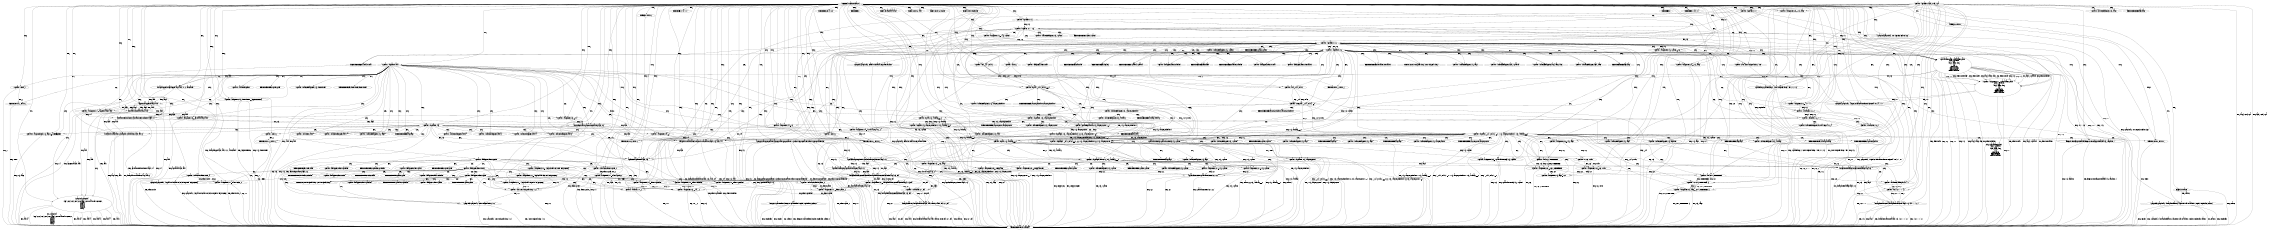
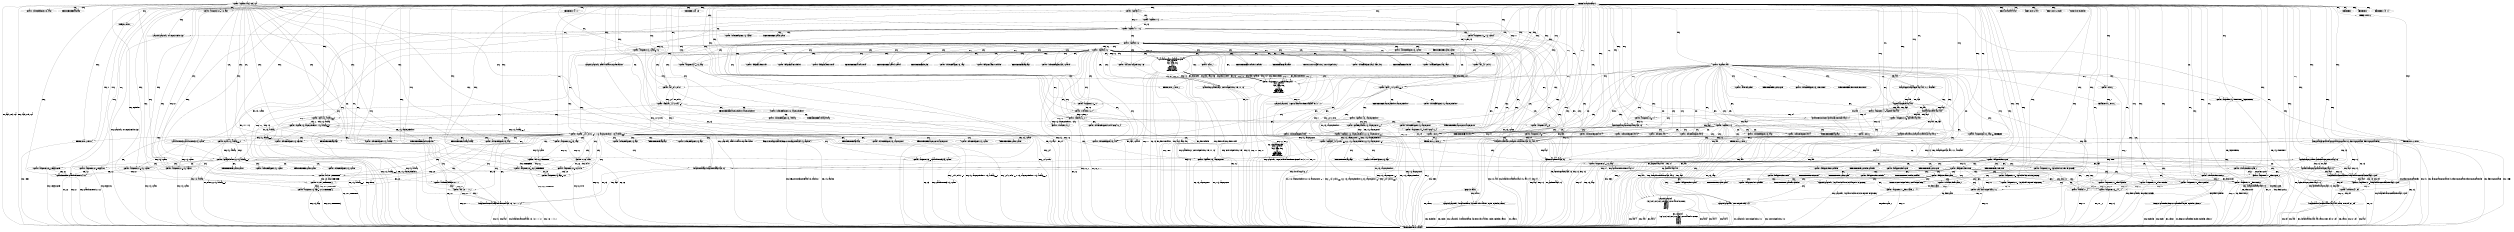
edge "(METHOD,hostapd_notif_assoc)" -> "(<operator>.or,v26 | 0x400)": added, label "DDG:"
node "(FIELD_IDENTIFIER,mdie_len,mdie_len)": removed
edge "(FIELD_IDENTIFIER,owe_dh,owe_dh)" -> "(<operator>.assignment,v14 = ap_get_sta(hapd, addr))": now "(METHOD,hostapd_notif_assoc)" -> "(<operator>.assignment,v14 = ap_get_sta(hapd, addr))"
edge "(<operator>.logicalNot,!v15)" -> "(<operator>.indirectFieldAccess,v15->addr)": now "(<operator>.indirectIndexAccess,addr[5])" -> "(<operator>.indirectFieldAccess,v15->addr)"
